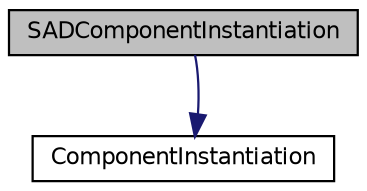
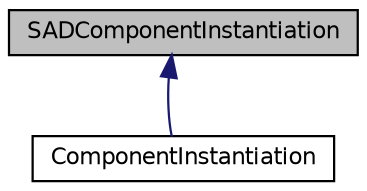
edge "SADComponentInstantiation" -> "ComponentInstantiation": reversed
